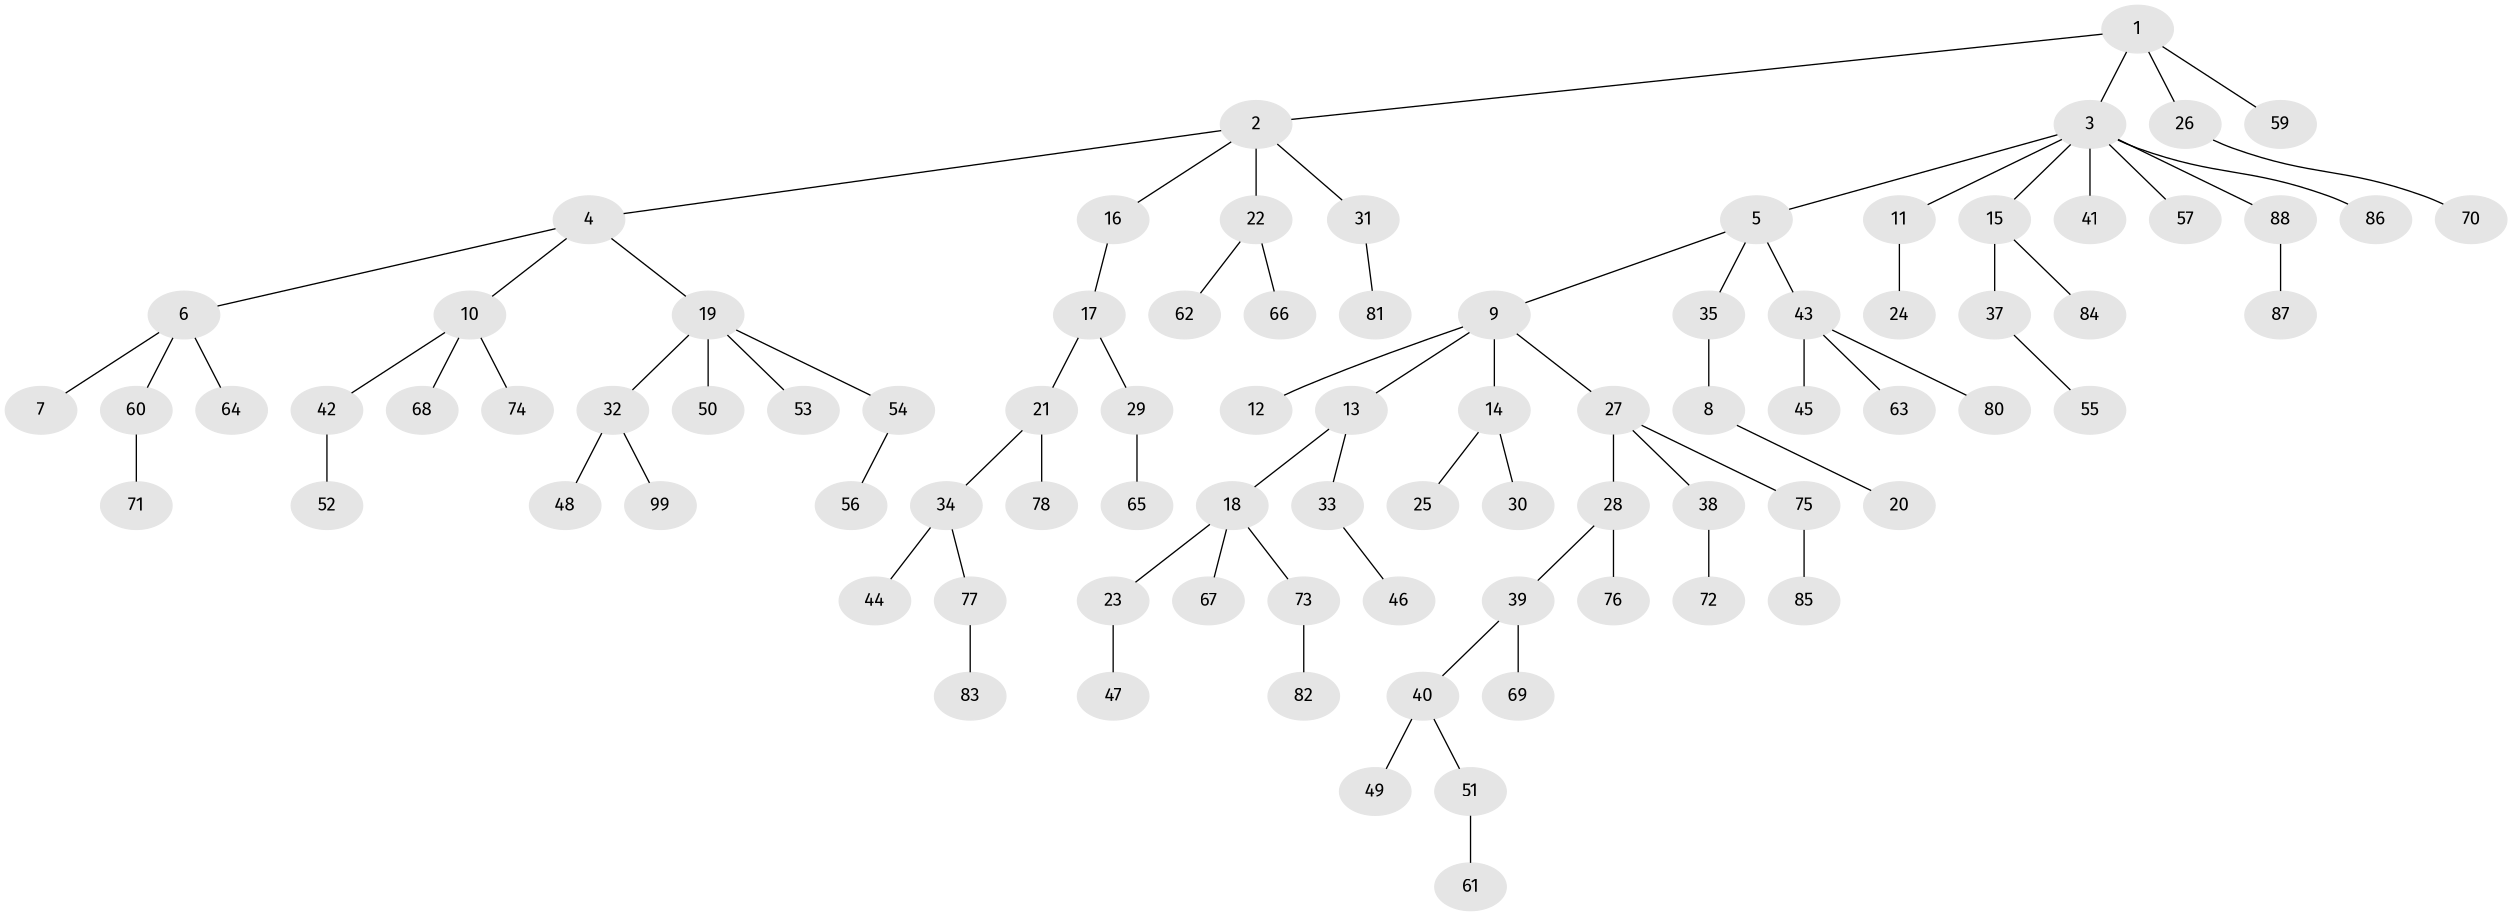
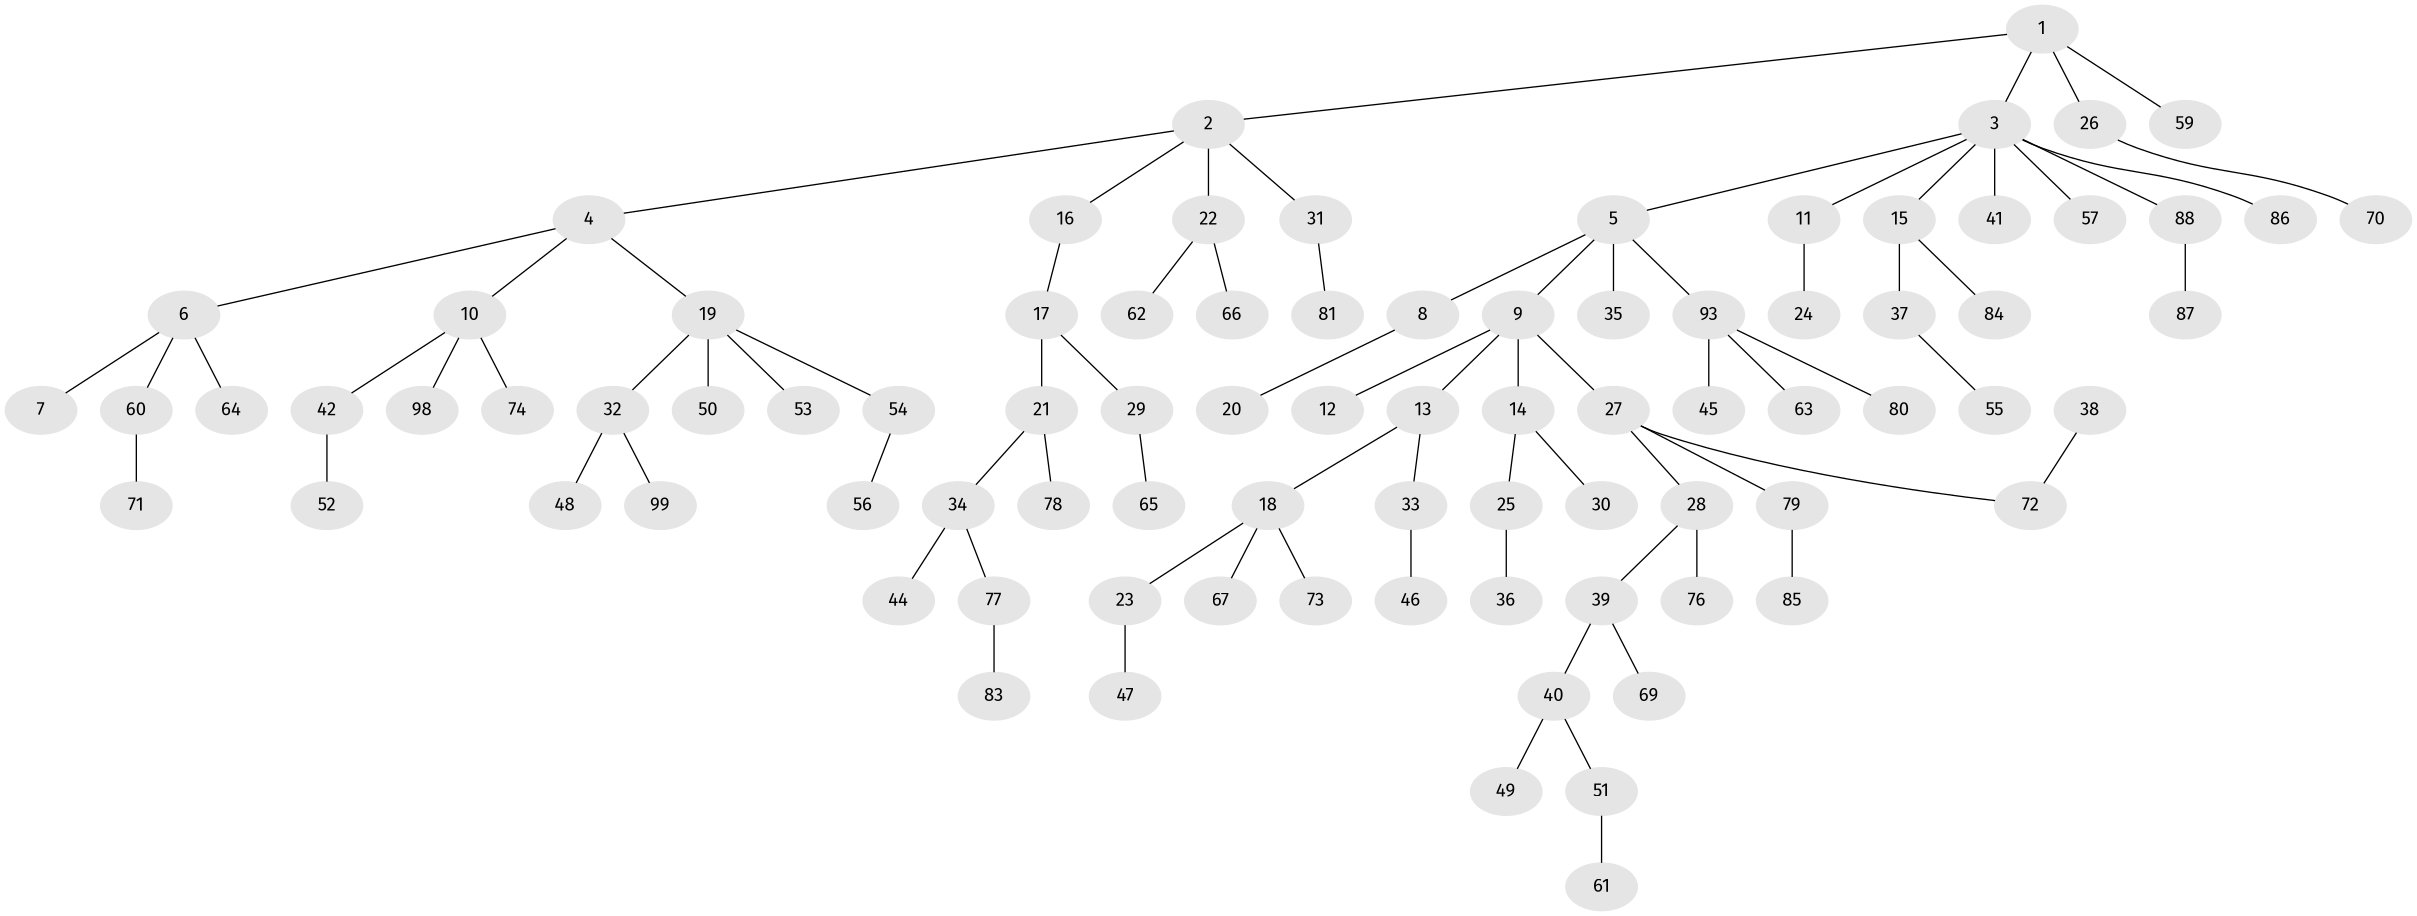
node "43": label "43" -> "93"
edge "35" -- "8": now "5" -- "8"
node "68": label "68" -> "98"
edge "27" -- "38": now "27" -- "72"
node "75": label "75" -> "79"
node "36": added
node "82": removed
